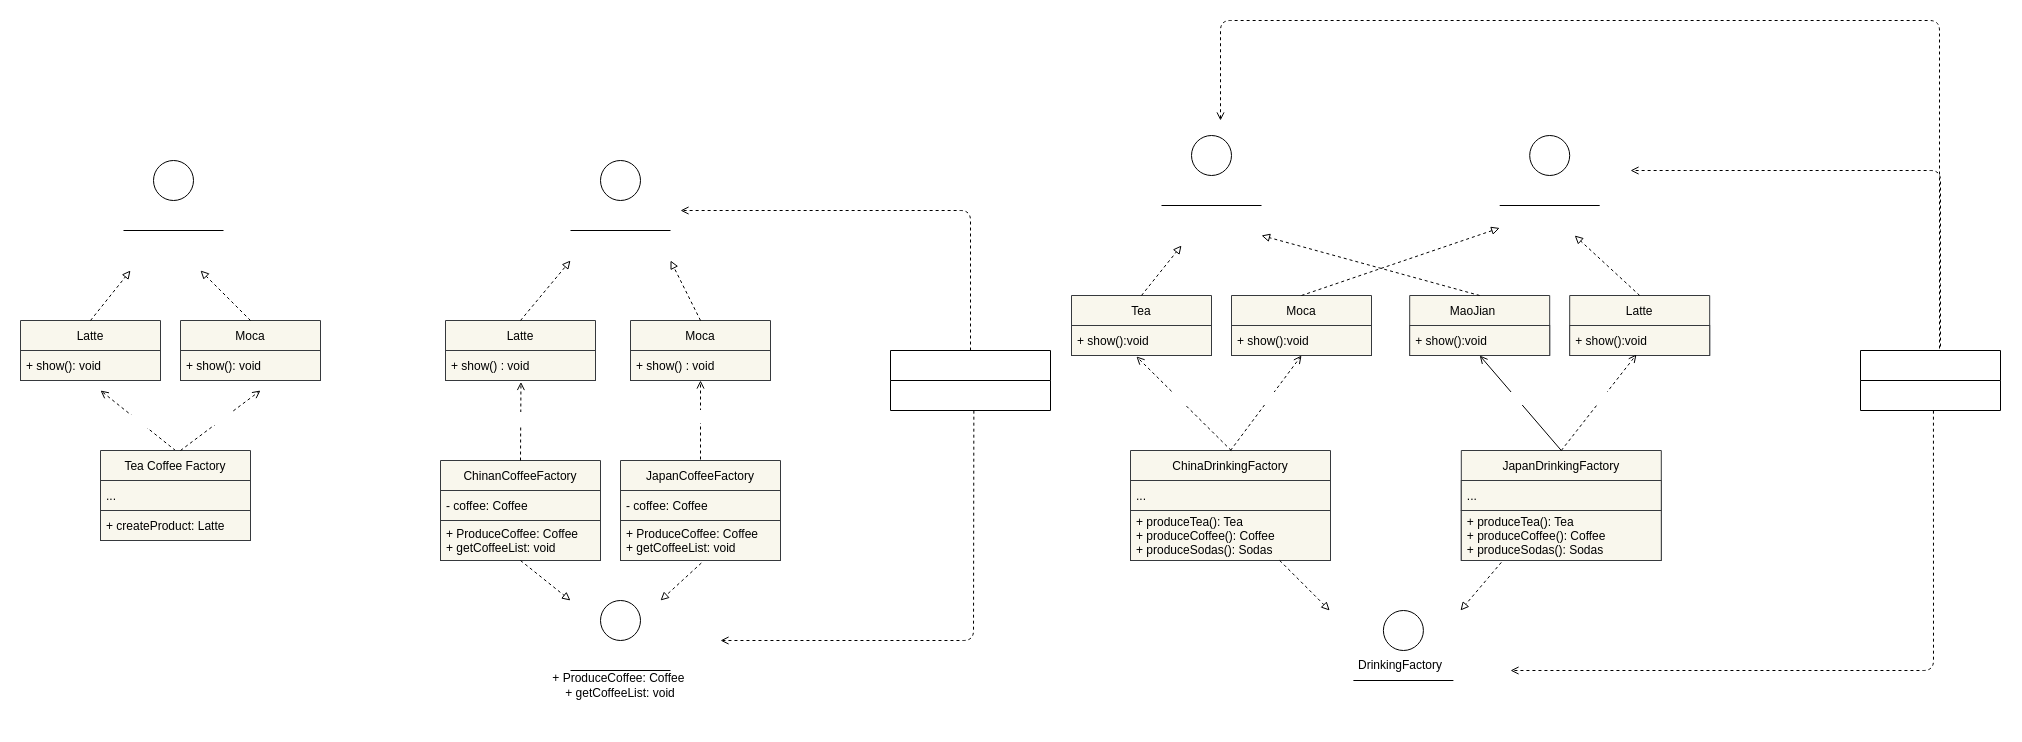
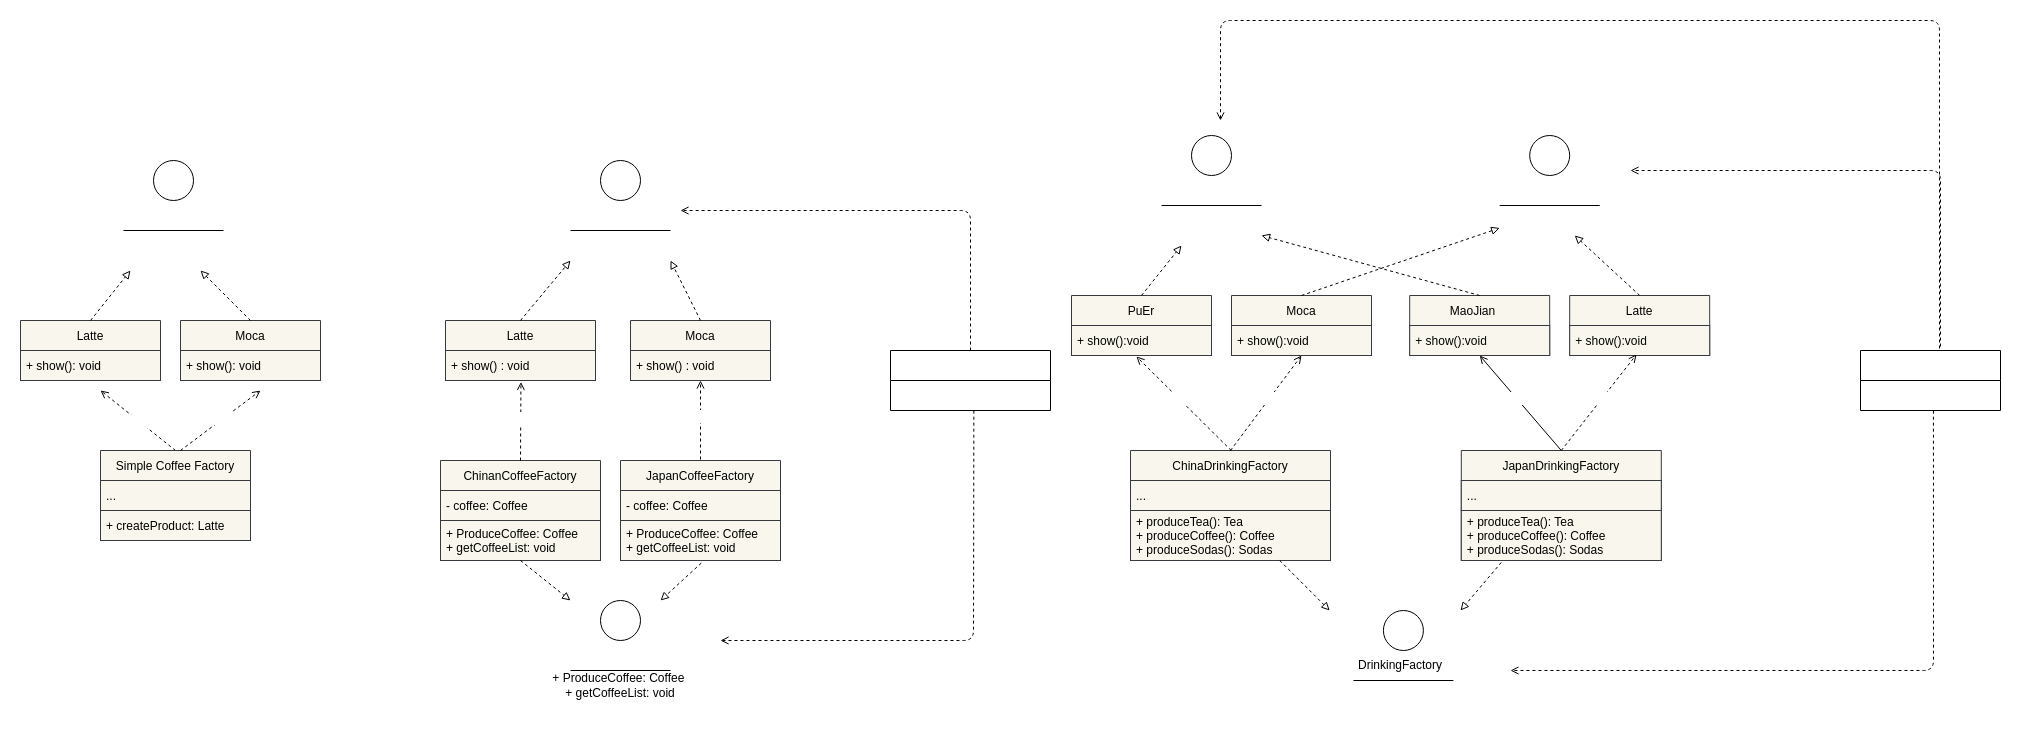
node "Tea": label "Tea" -> "PuEr"
node "Tea Coffee Factory": label "Tea Coffee Factory" -> "Simple Coffee Factory"
